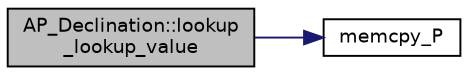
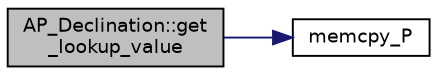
node "AP_Declination::lookup _lookup_value": label "AP_Declination::lookup _lookup_value" -> "AP_Declination::get _lookup_value"
